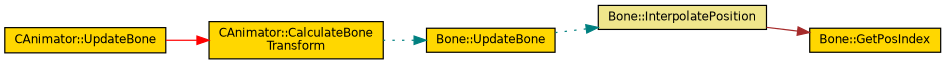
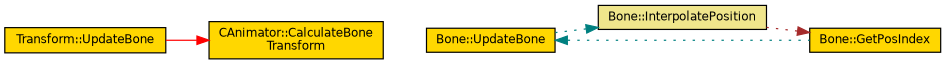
edge "Bone::InterpolatePosition" -> "Bone::GetPosIndex": style solid -> dotted
node "CAnimator::UpdateBone": label "CAnimator::UpdateBone" -> "Transform::UpdateBone"
edge "CAnimator::CalculateBone Transform" -> "Bone::UpdateBone": now "Bone::GetPosIndex" -> "Bone::UpdateBone"
